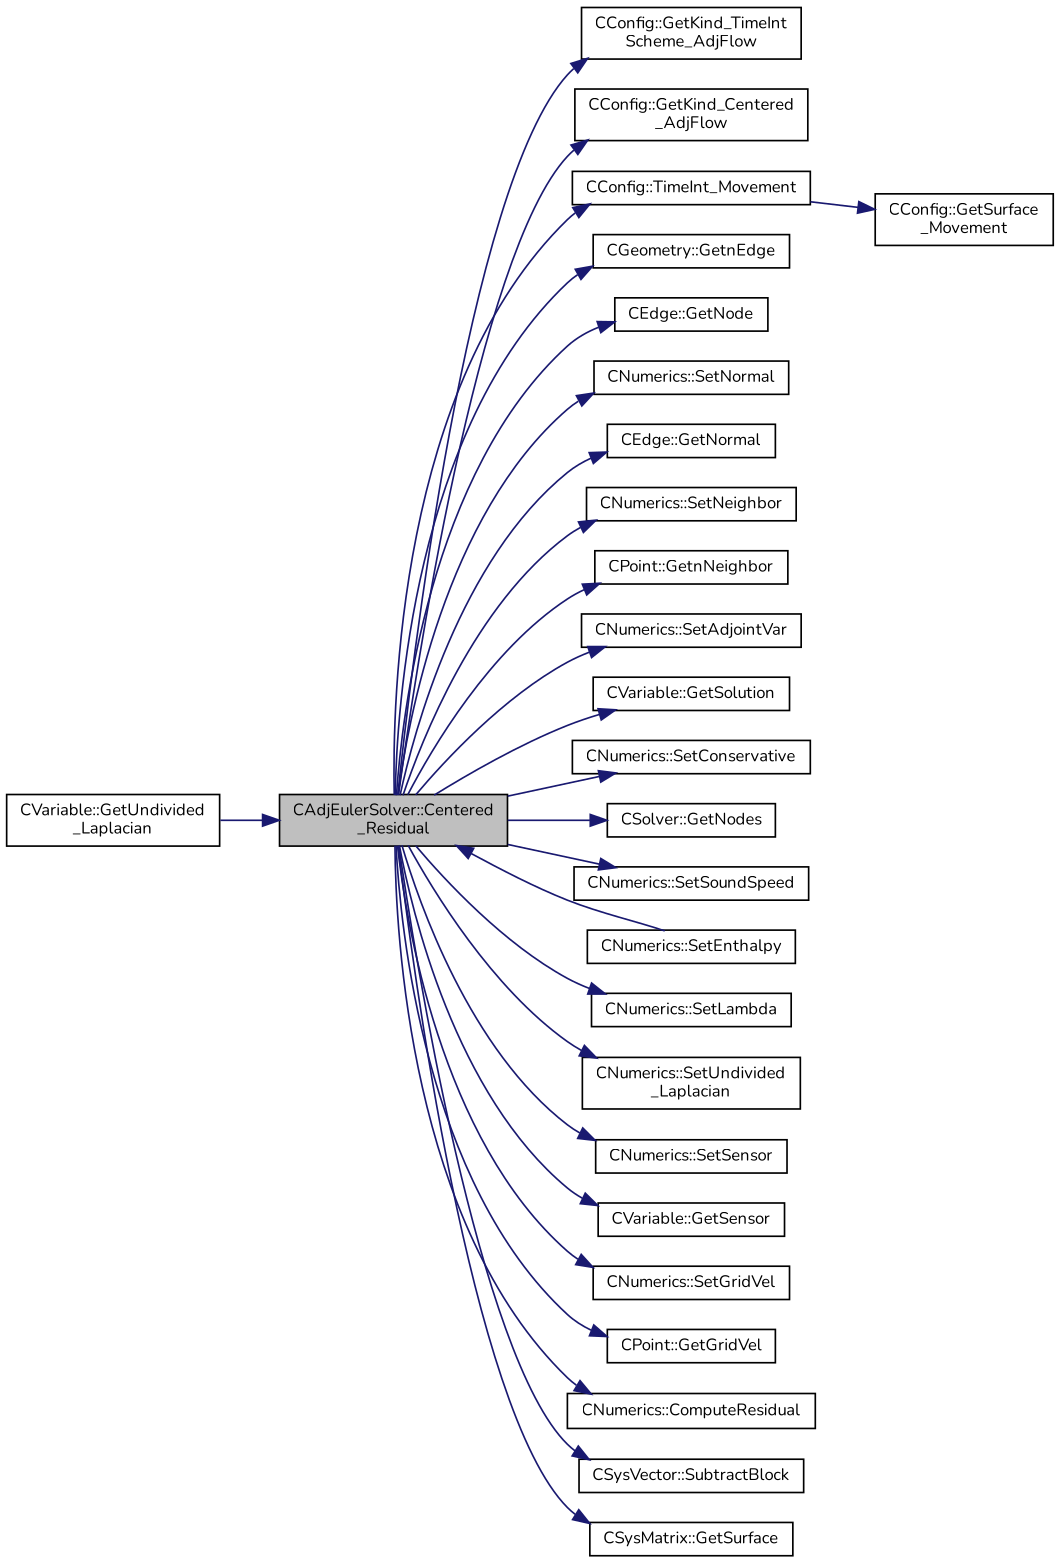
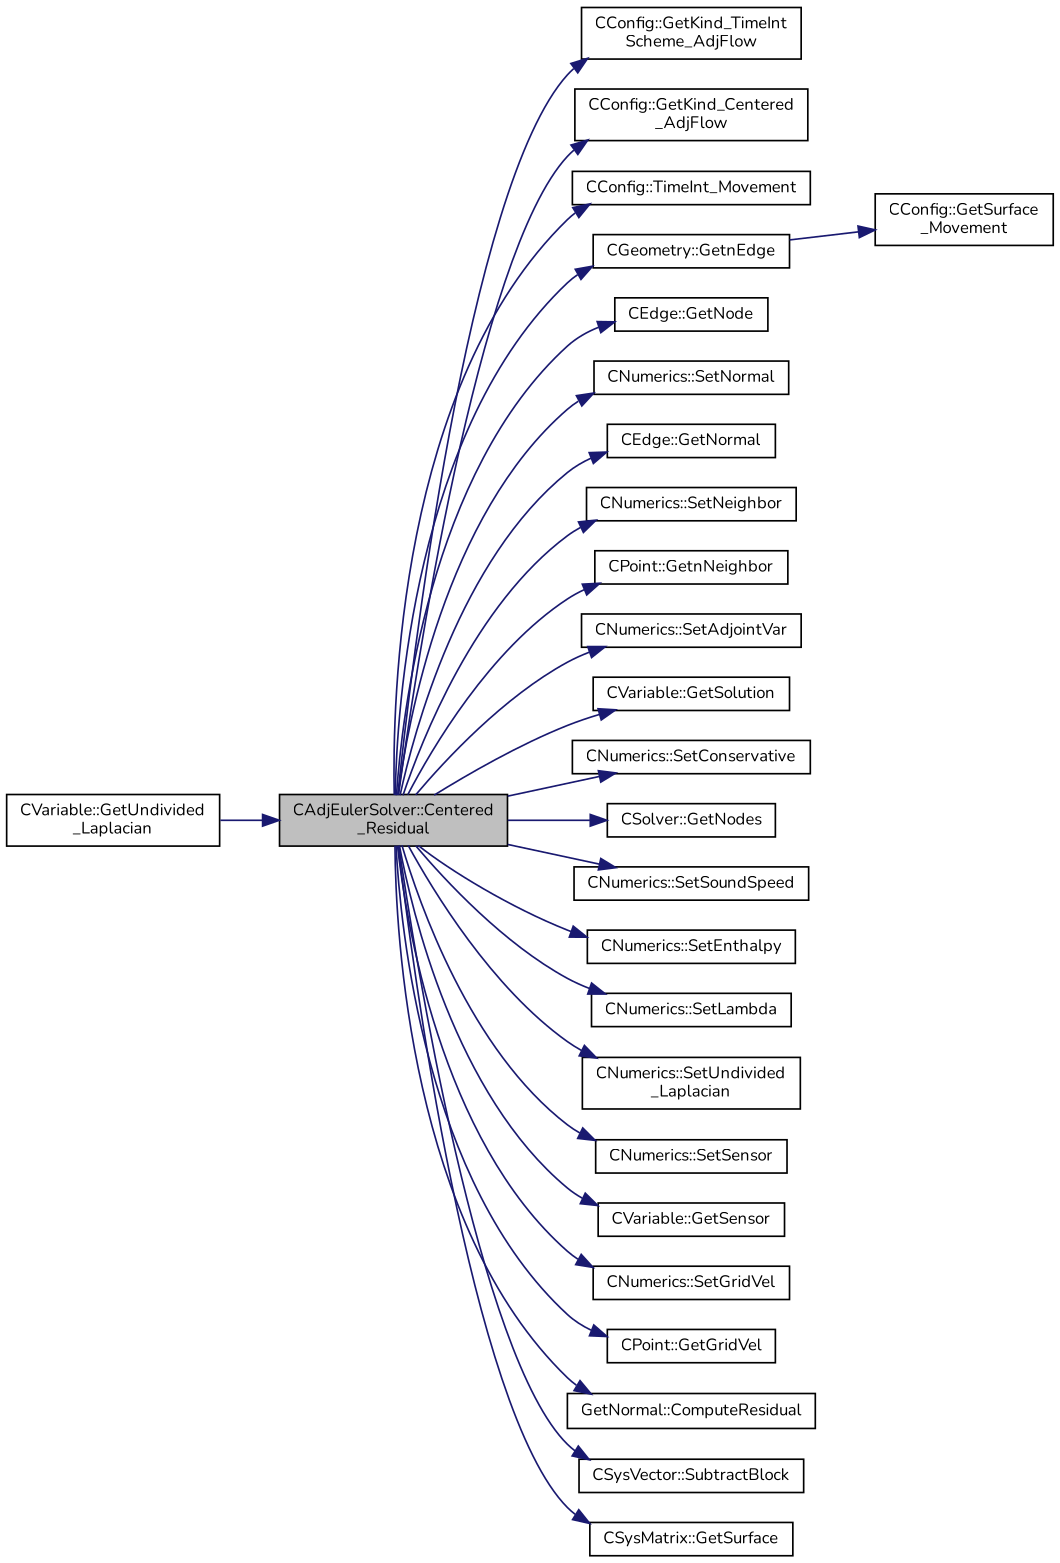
edge "CConfig::TimeInt_Movement" -> "CConfig::GetSurface _Movement": now "CGeometry::GetnEdge" -> "CConfig::GetSurface _Movement"
edge "CNumerics::SetEnthalpy" -> "CAdjEulerSolver::Centered _Residual": reversed
node "CNumerics::ComputeResidual": label "CNumerics::ComputeResidual" -> "GetNormal::ComputeResidual"
